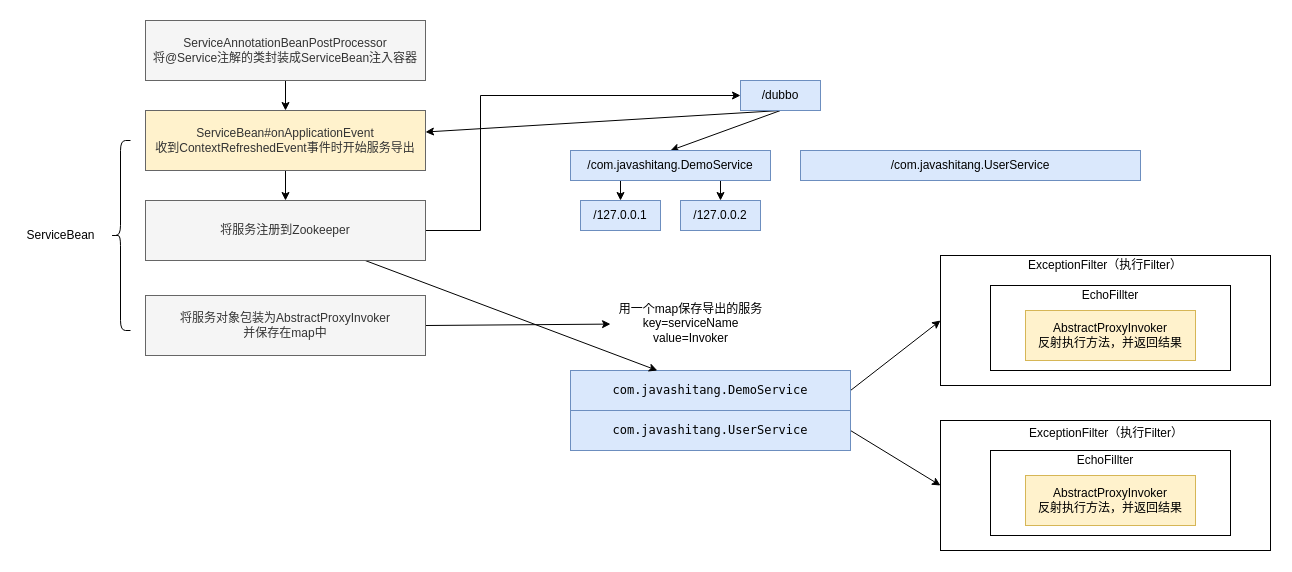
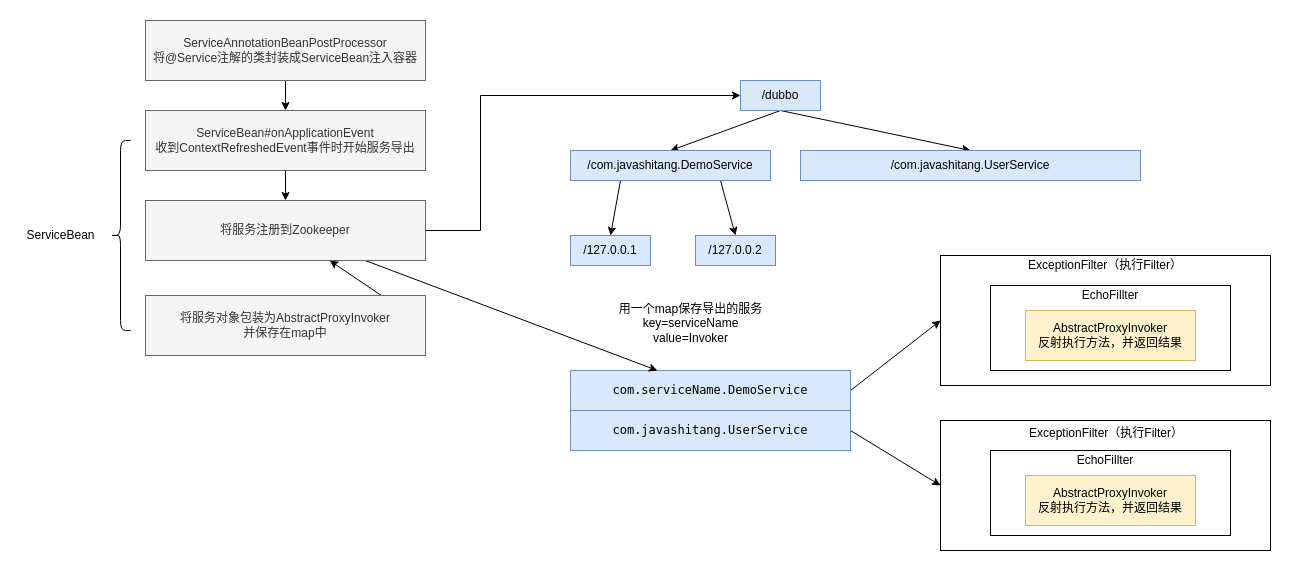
edge "/dubbo" -> "ServiceBean#onApplicationEvent 收到ContextRefreshedEvent事件时开始服务导出": now "/dubbo" -> "/com.javashitang.UserService"
node "ServiceBean#onApplicationEvent 收到ContextRefreshedEvent事件时开始服务导出": fillcolor #fff2cc -> #f5f5f5
node "/127.0.0.1": moved (621, 216) -> (611, 251)
node "/127.0.0.2": moved (721, 216) -> (736, 251)
edge "将服务对象包装为AbstractProxyInvoker 并保存在map中" -> "用一个map保存导出的服务 key=serviceName value=Invoker": now "将服务对象包装为AbstractProxyInvoker 并保存在map中" -> "将服务注册到Zookeeper"
node "com.javashitang.DemoService": label "com.javashitang.DemoService" -> "com.serviceName.DemoService"
